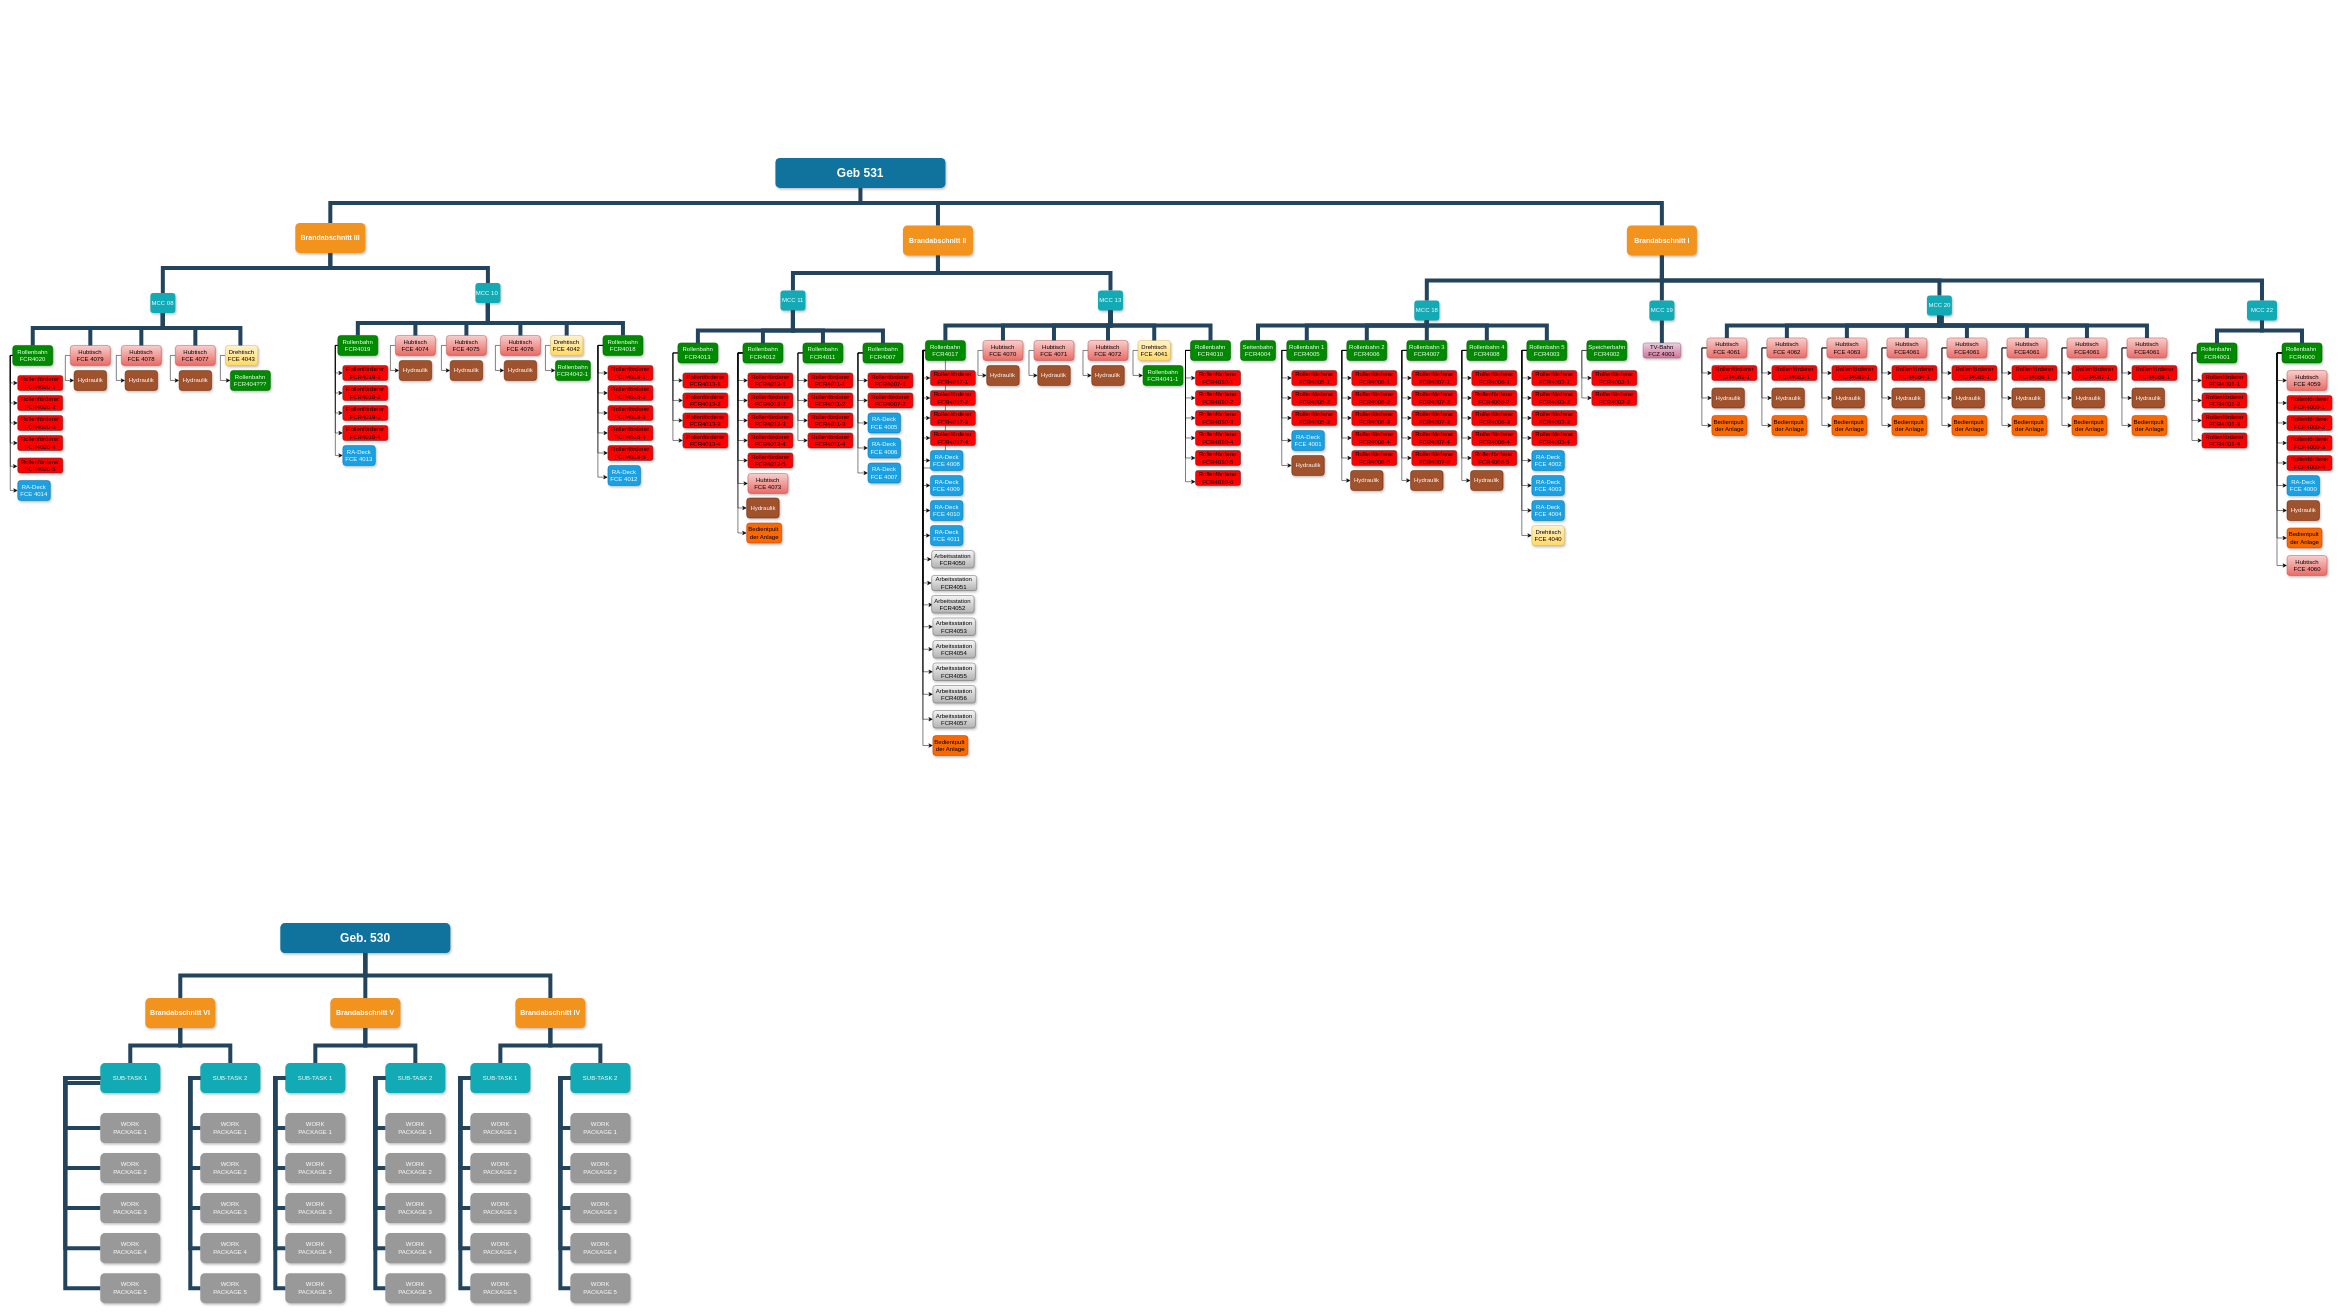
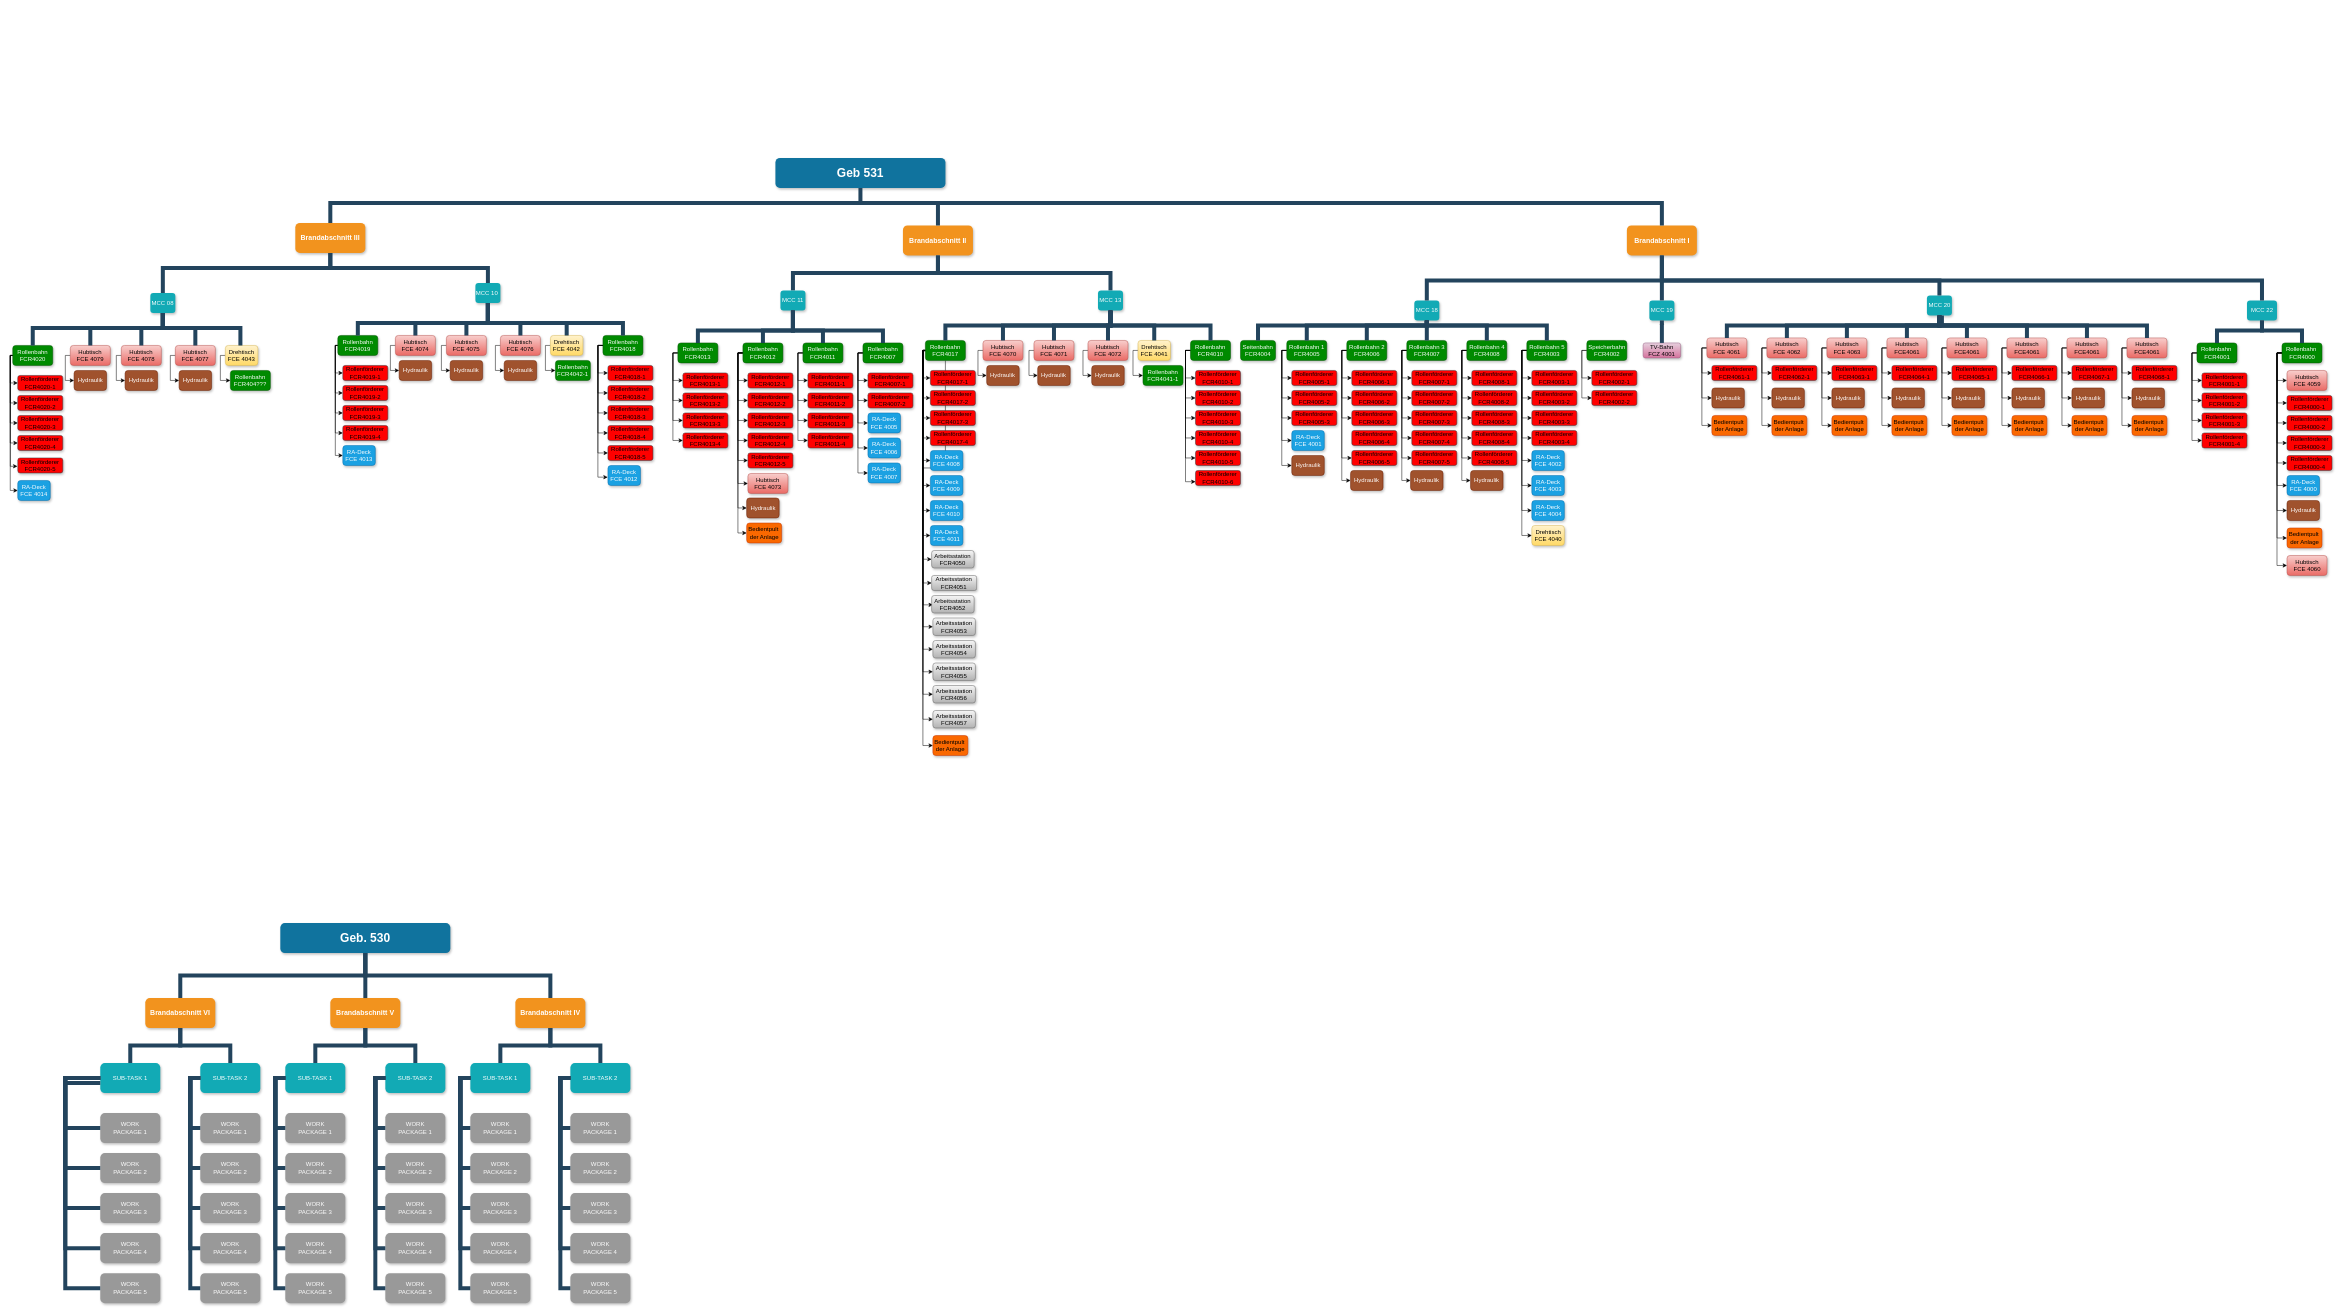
edge "Rollenbahn 2 FCR4006" -> "Rollenförderer FCR4006-4": removed
